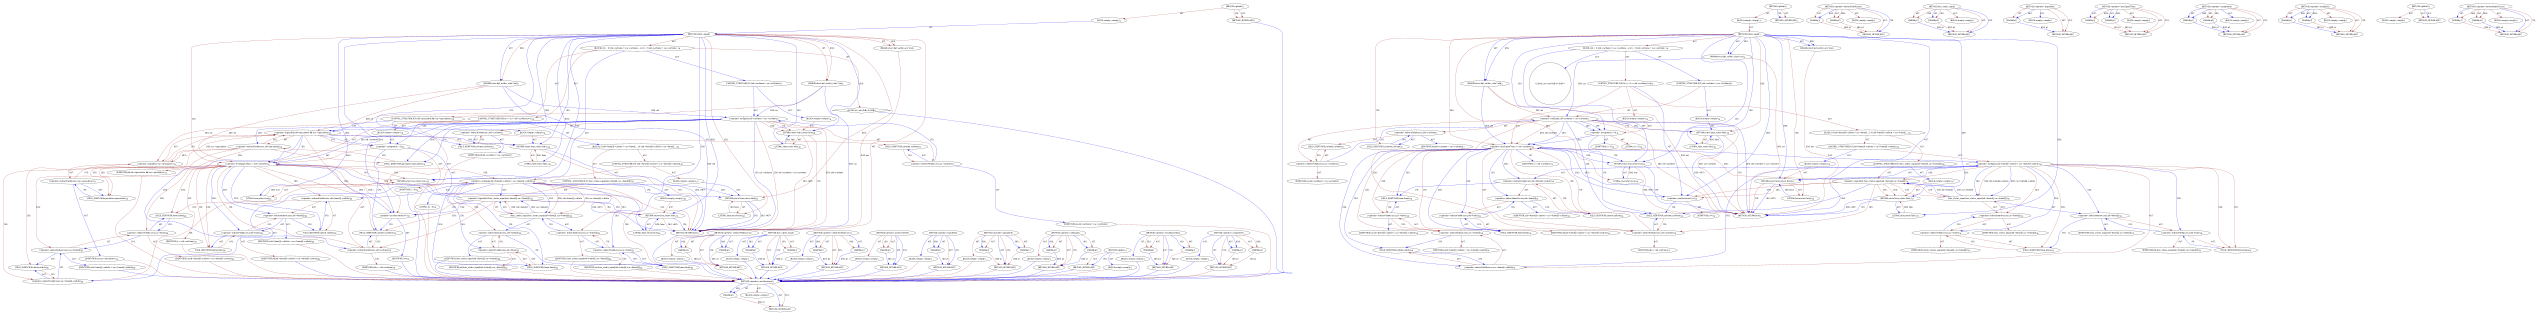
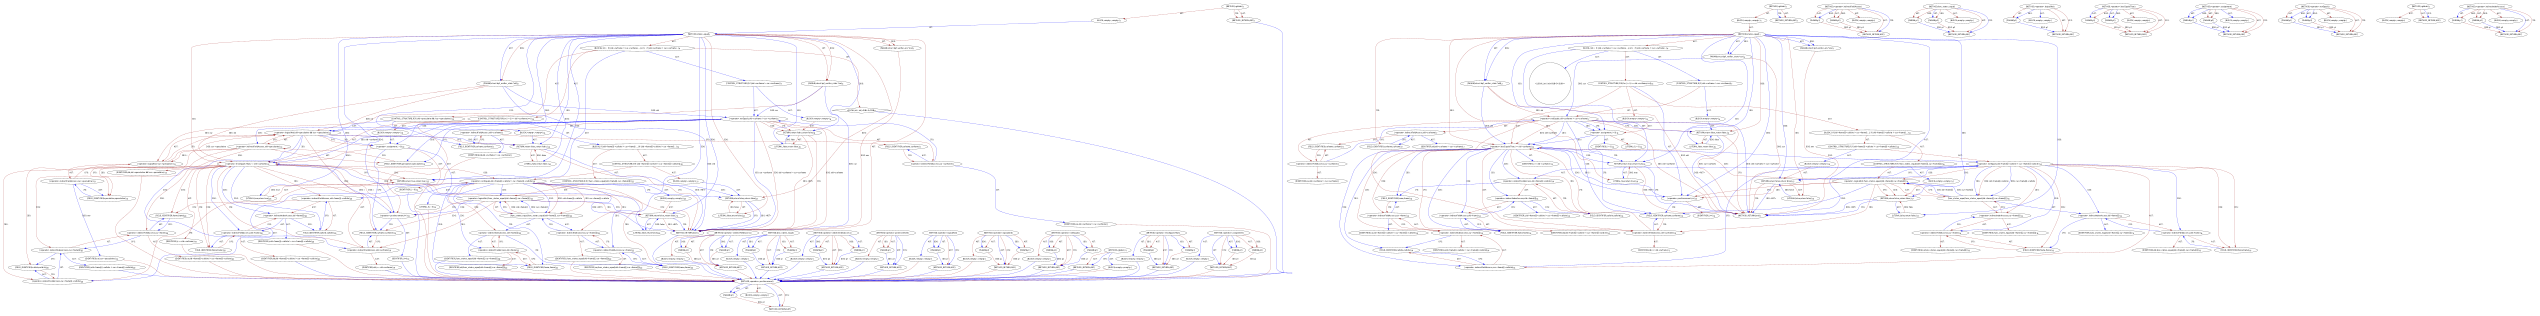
edge "(<operator>.indirectFieldAccess,cur->speculative)" -> "(IDENTIFIER,cur,!cur->speculative)": label "AST: " -> "DDG: env"
